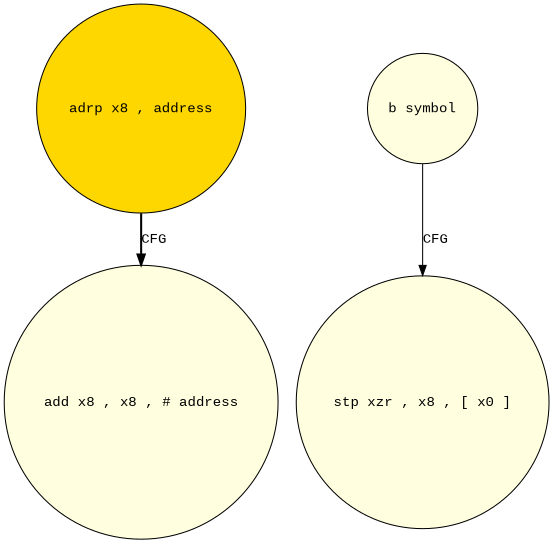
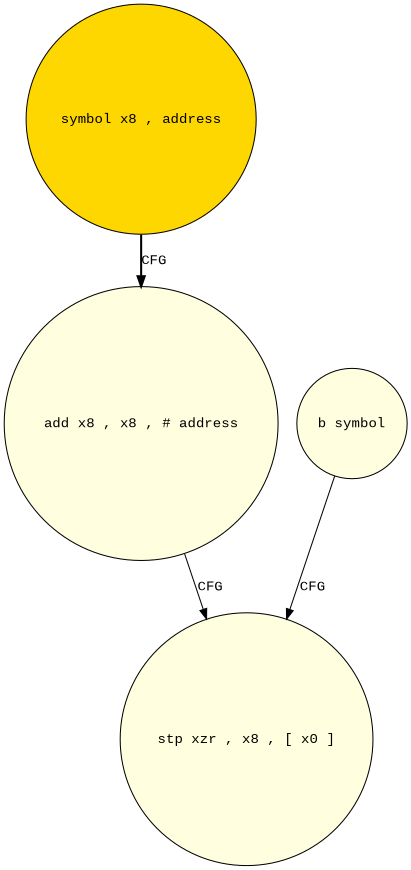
node "adrp x8 , address": label "adrp x8 , address" -> "symbol x8 , address"
edge "add x8 , x8 , # address" -> "stp xzr , x8 , [ x0 ]": added, label "CFG"
